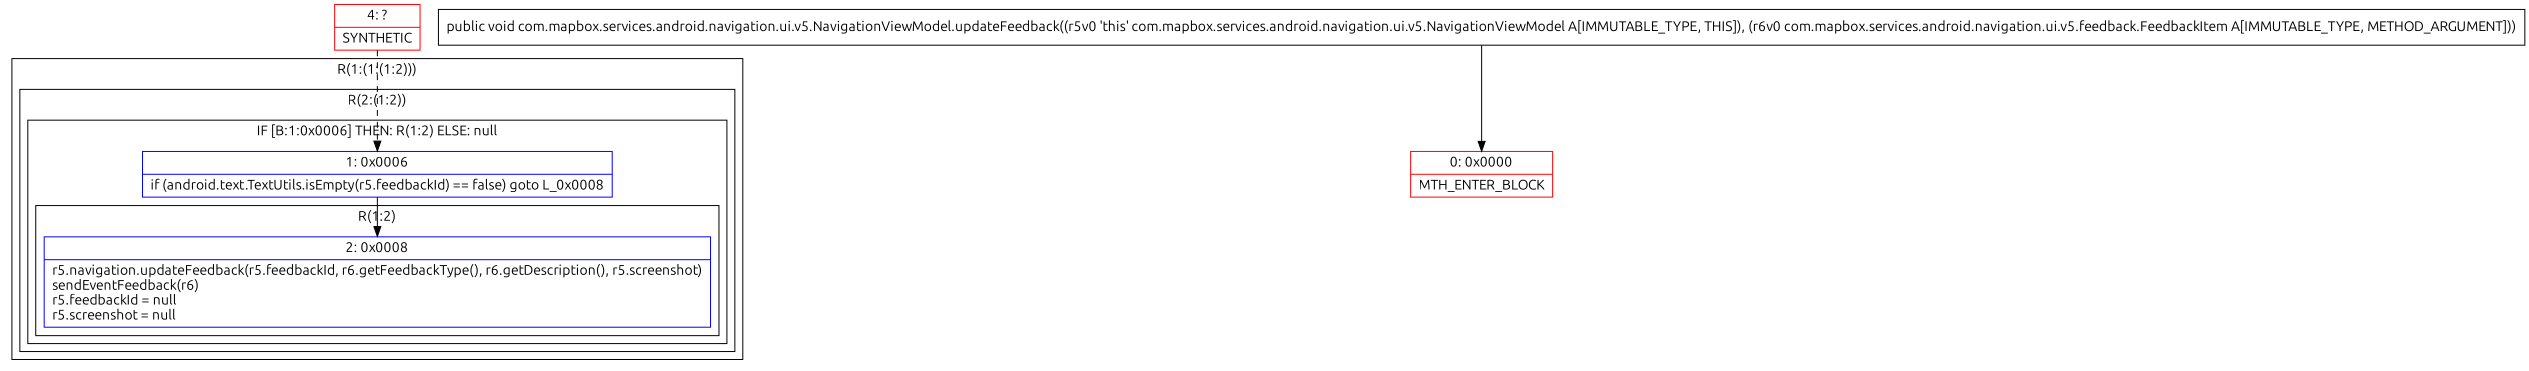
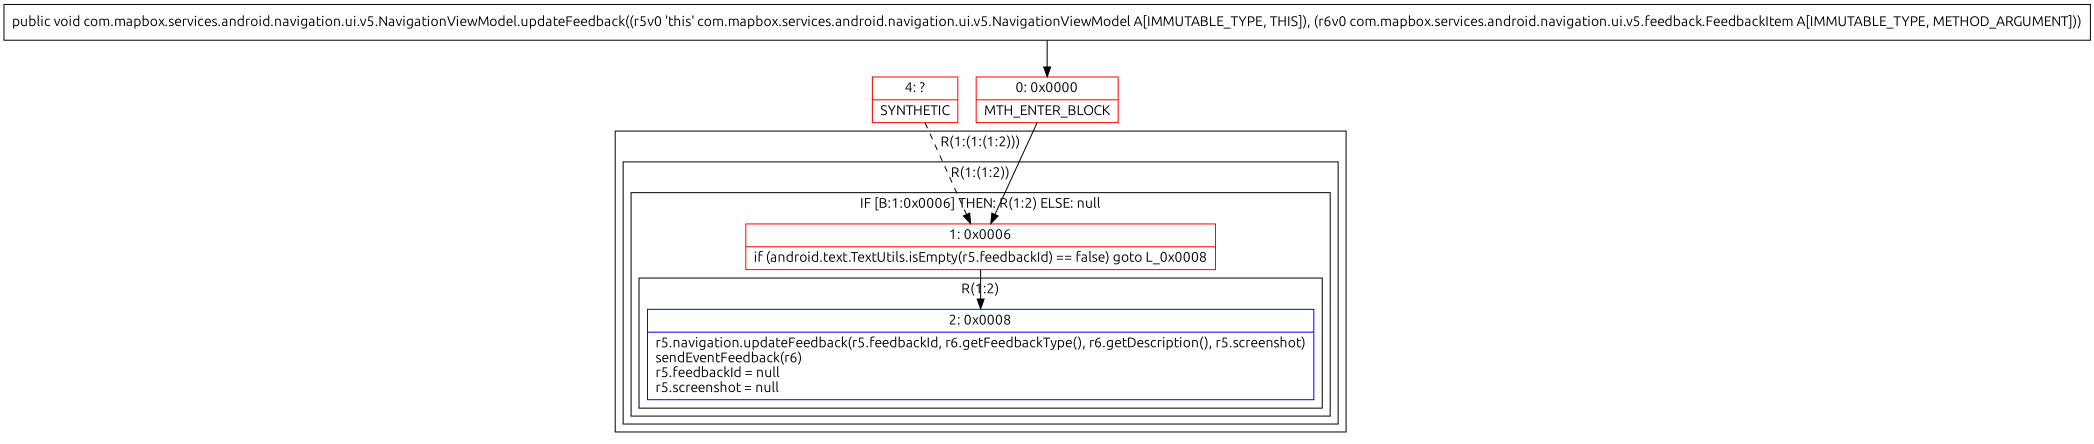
cluster "R(2:(1:2))": label "R(2:(1:2))" -> "R(1:(1:2))"
edge "0: 0x0000" -> "1: 0x0006": added
node "1: 0x0006": color blue -> red
